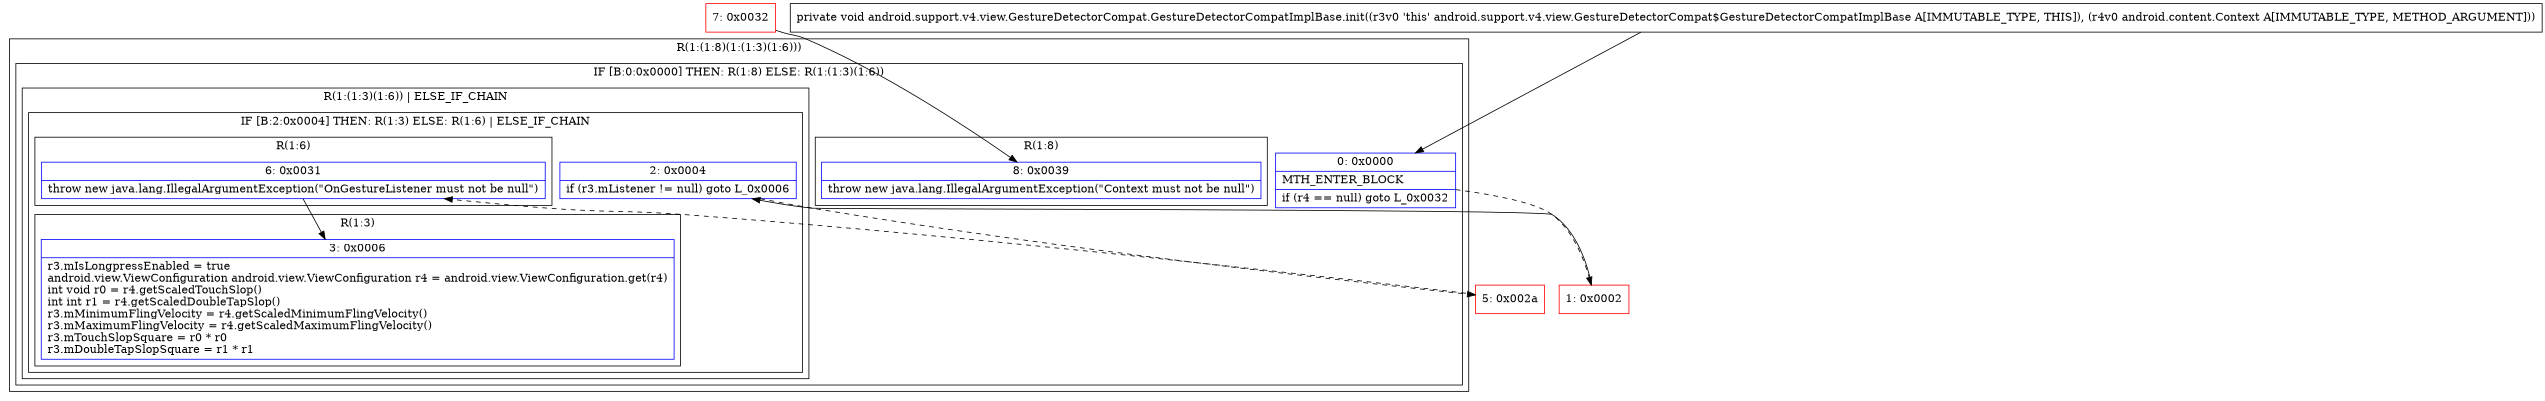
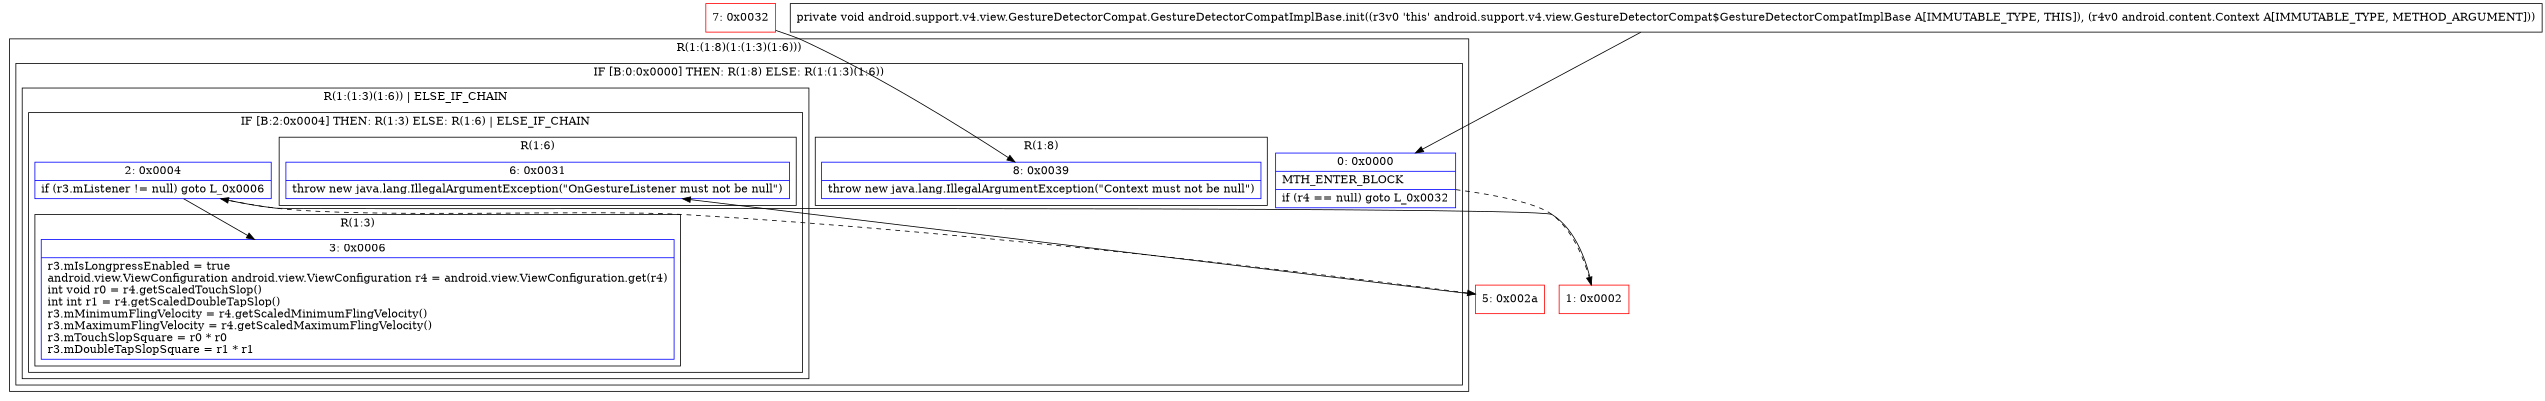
edge "6: 0x0031" -> "3: 0x0006": now "2: 0x0004" -> "3: 0x0006"
edge "5: 0x002a" -> "6: 0x0031": style dashed -> solid
